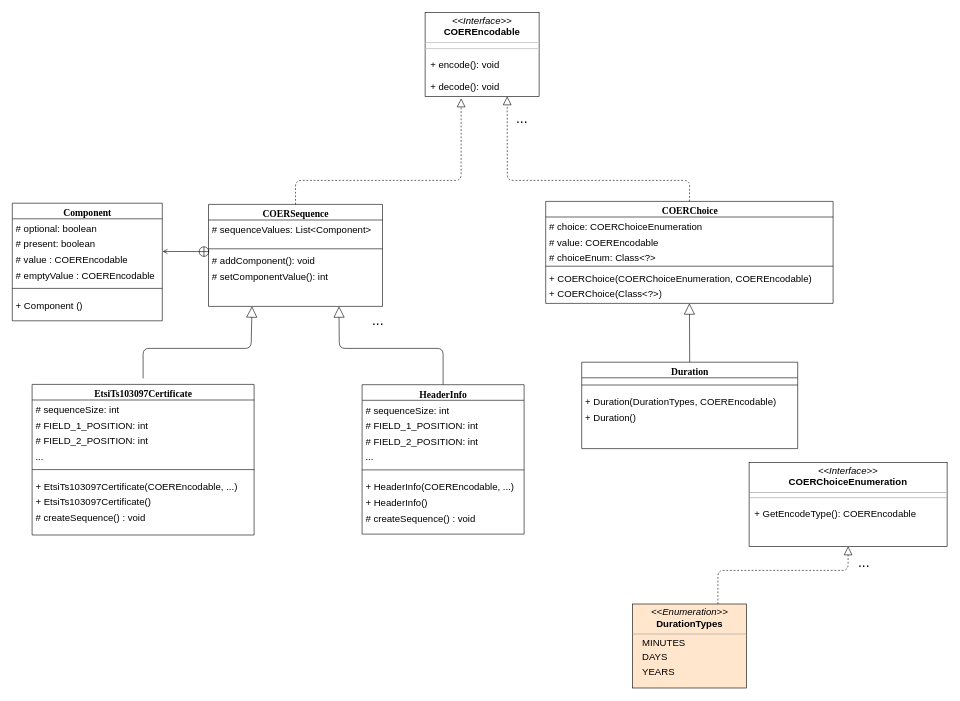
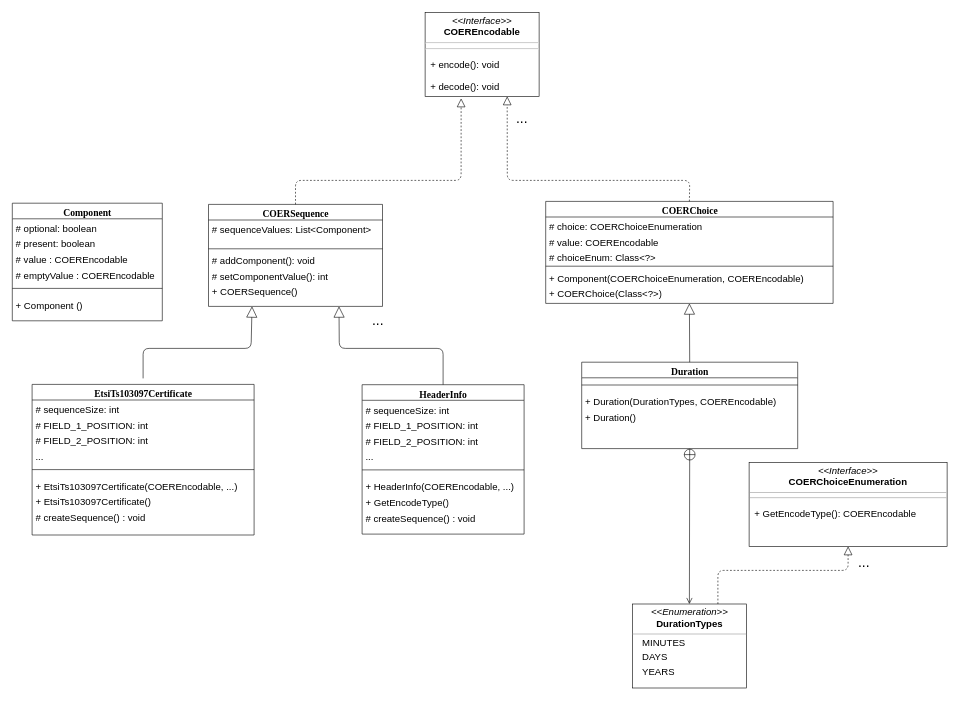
edge "# present: boolean" -- "# addComponent(): void": removed
node "+ COERChoice(COERChoiceEnumeration, COEREncodable)": label "+ COERChoice(COERChoiceEnumeration, COEREncodable)" -> "+ Component(COERChoiceEnumeration, COEREncodable)"
node "+ COERSequence()": added
node "+ HeaderInfo()": label "+ HeaderInfo()" -> "+ GetEncodeType()"
edge "Duration" -- "<<Enumeration>> DurationTypes": added
node "<<Enumeration>> DurationTypes": fillcolor #ffe6cc -> #ffffff
